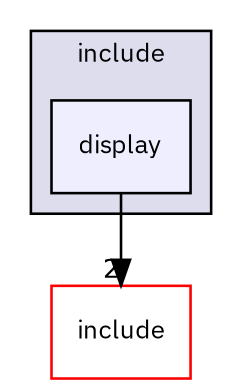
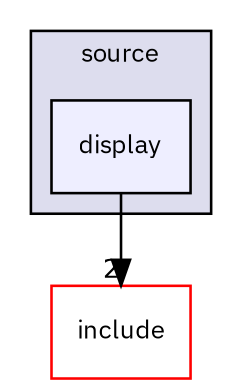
cluster "include": label "include" -> "source"
